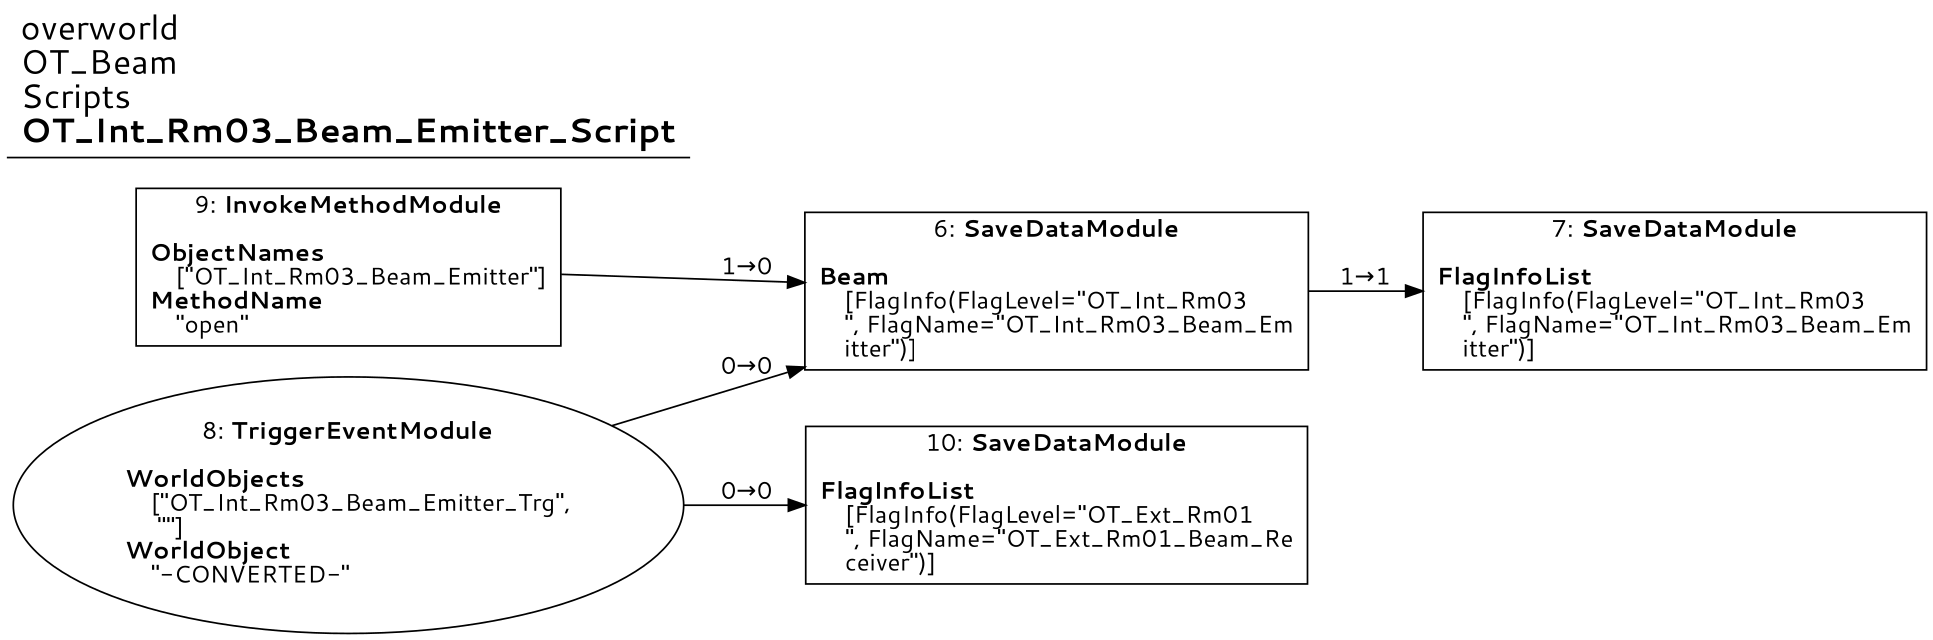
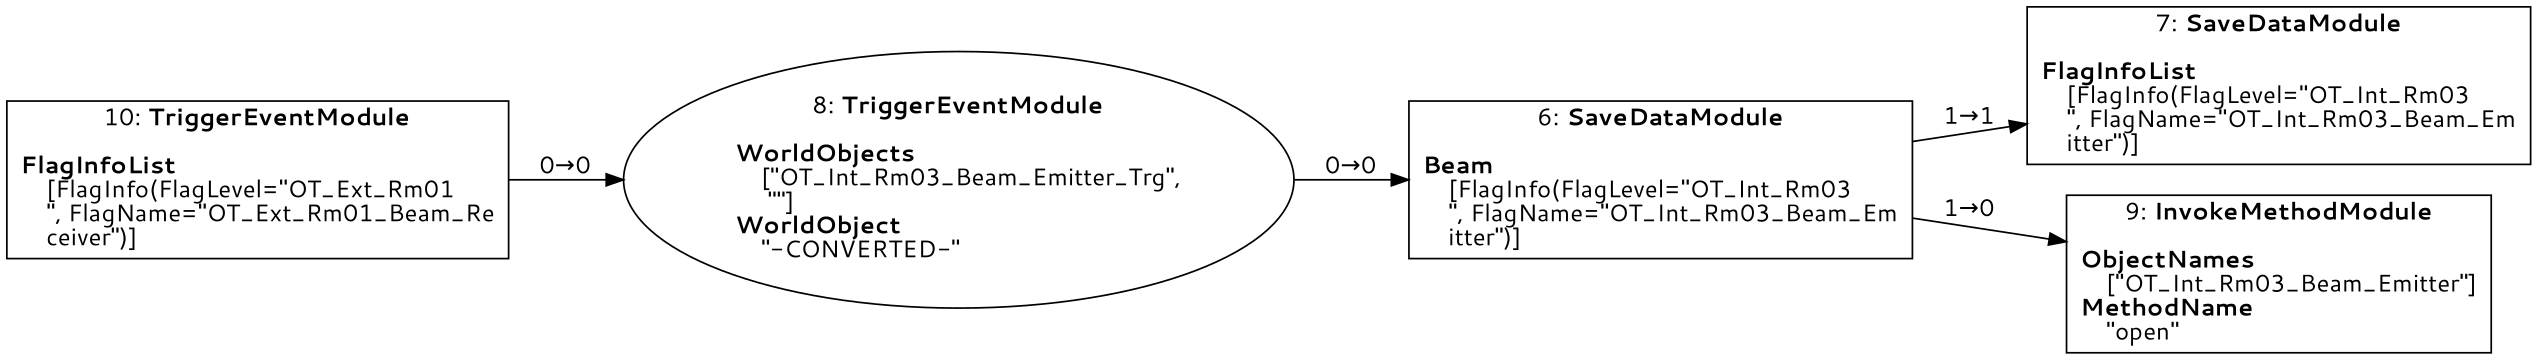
node "overworld": removed
edge "9:" -> "6:": reversed
node "10:": text "SaveDataModule" -> "TriggerEventModule"
edge "8:" -> "10:": reversed
